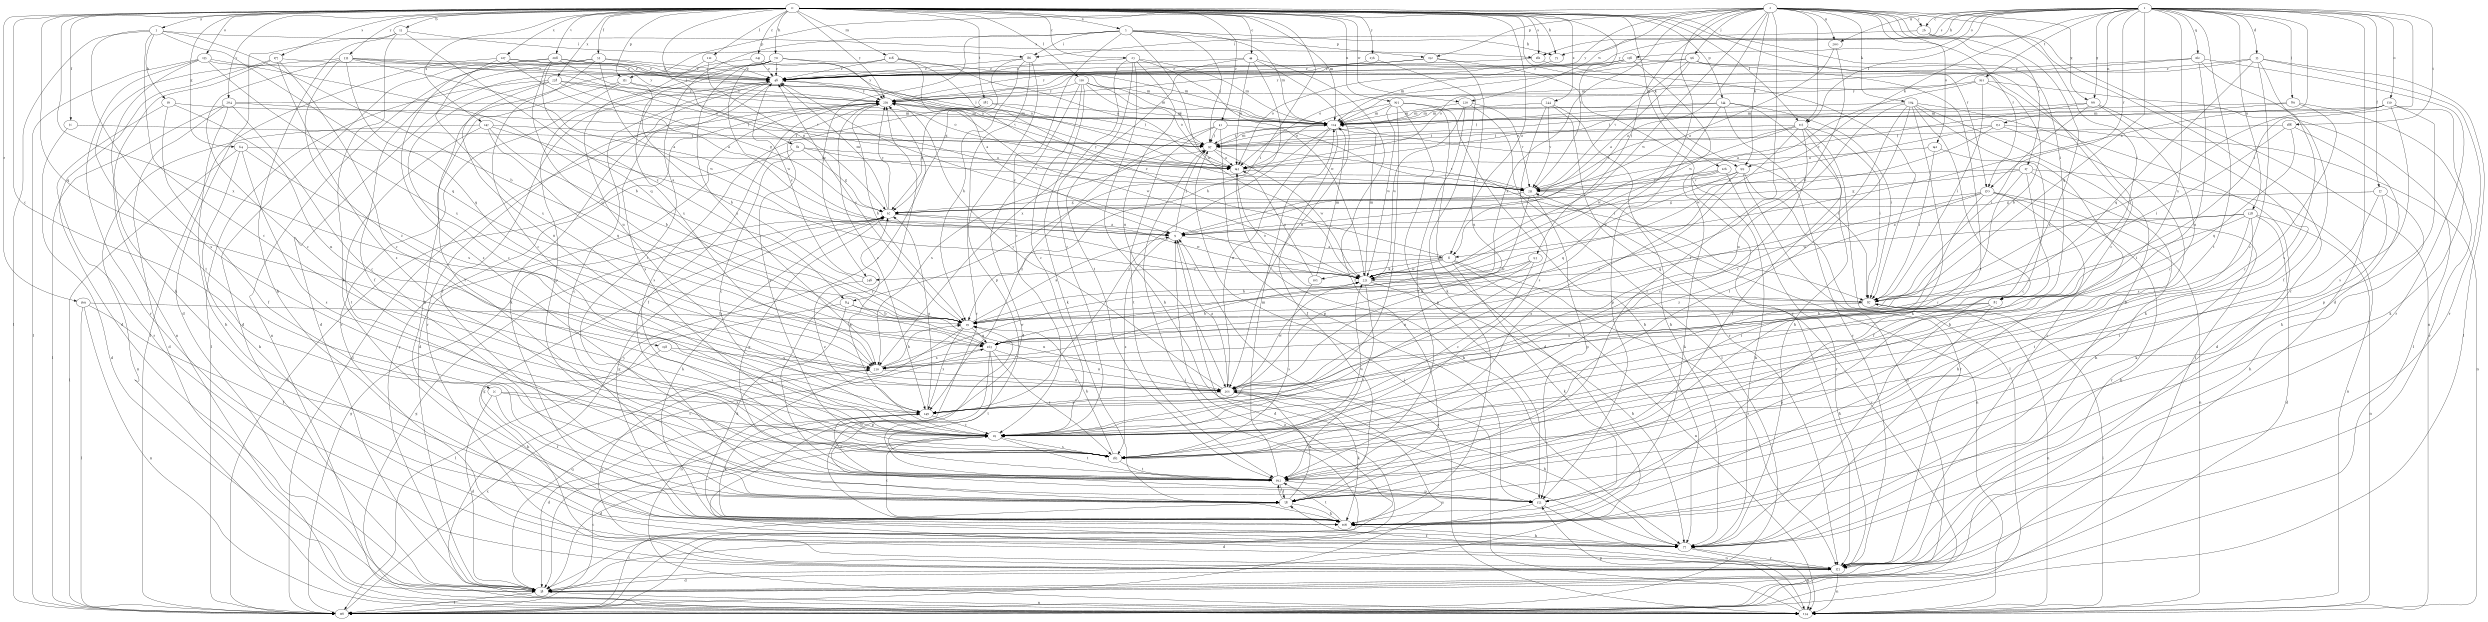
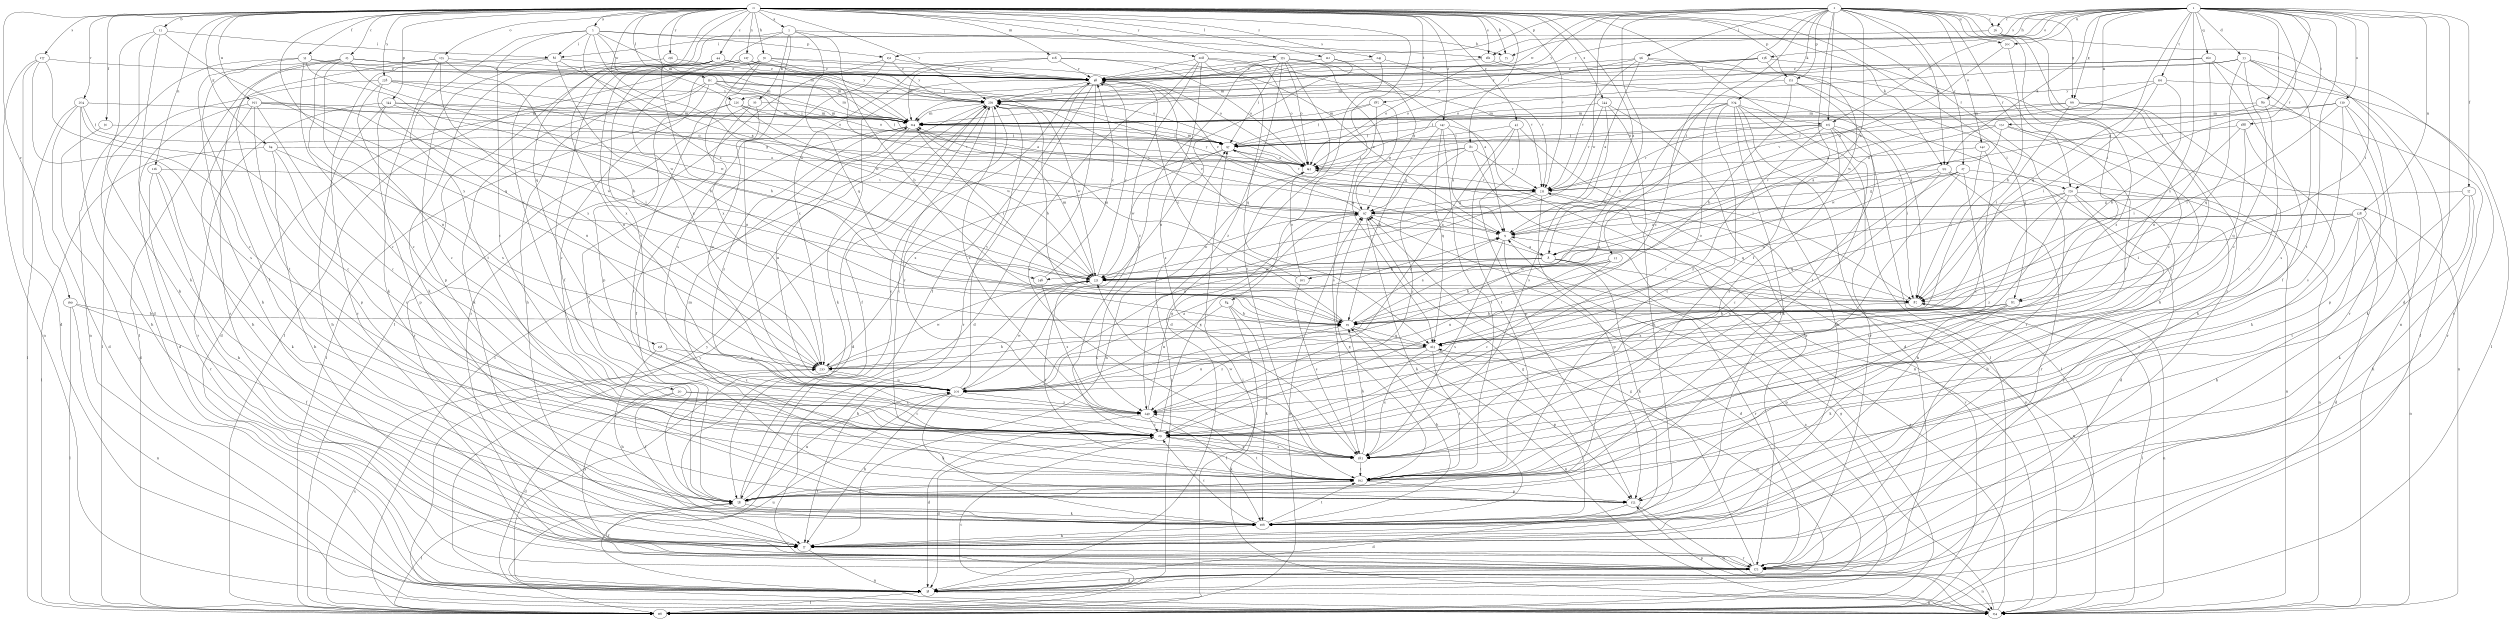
edge "67" -> "48": label "m" -> "e"
edge "208" -> "84": now "208" -> "249"
